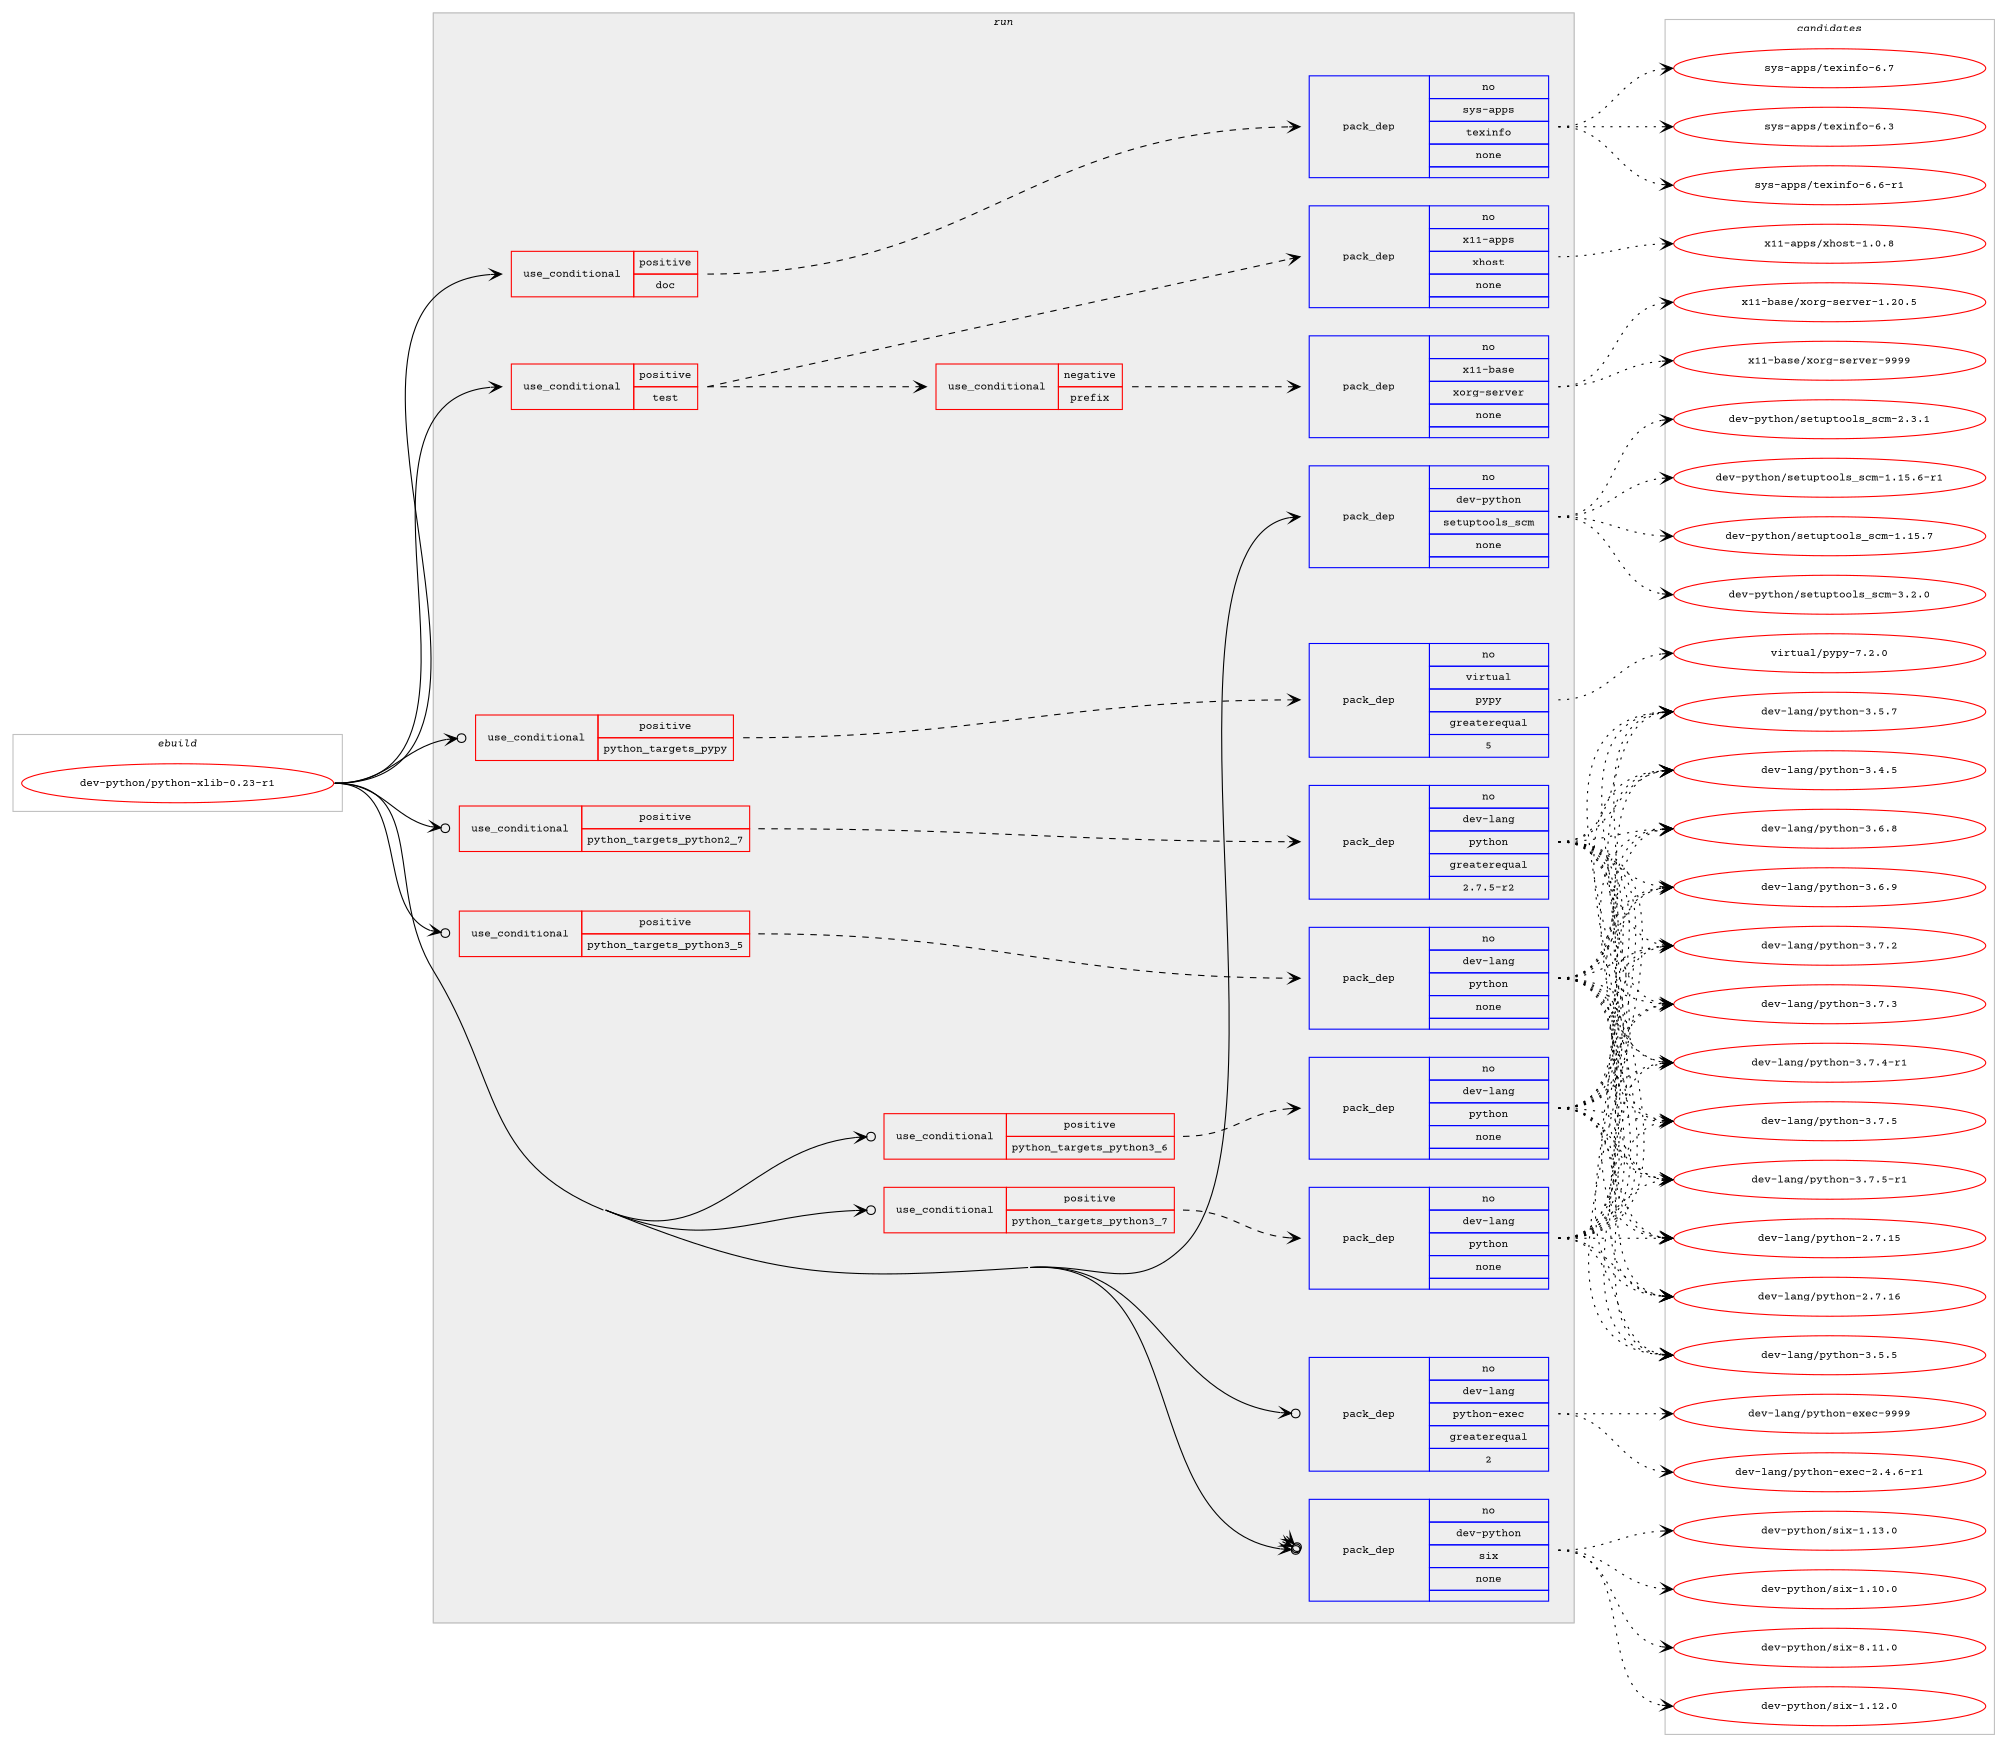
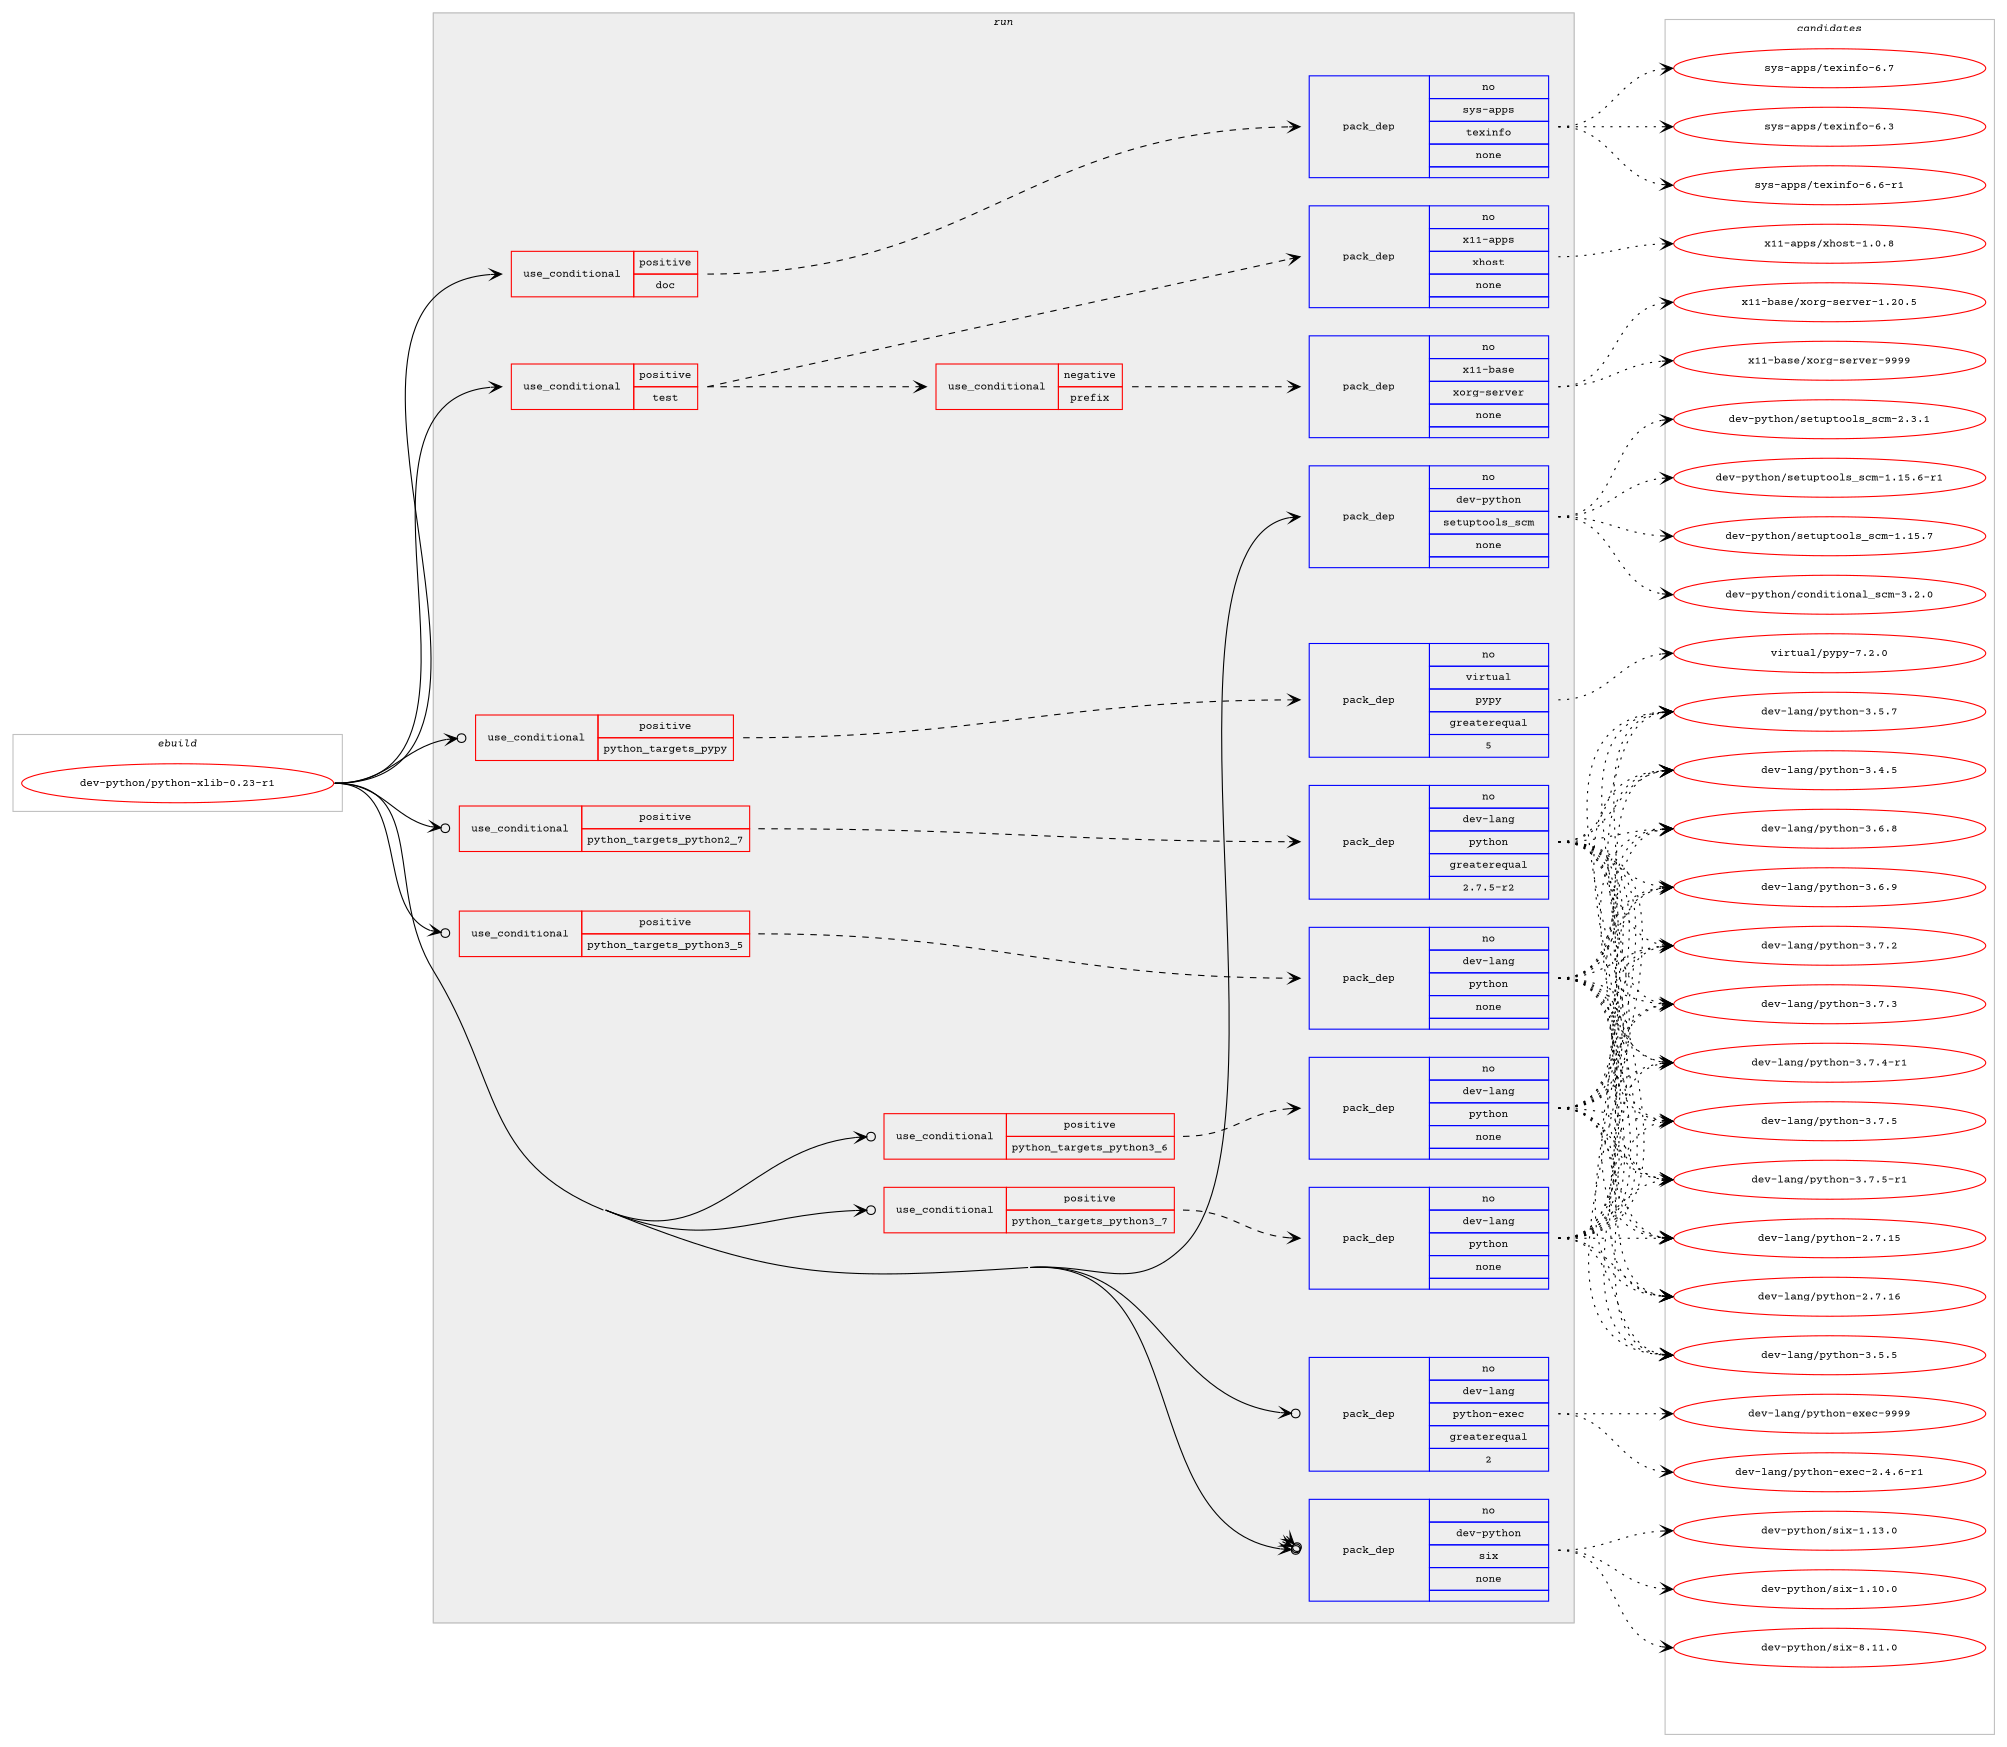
node "dev-python/setuptools_scm-3.2.0": label "dev-python/setuptools_scm-3.2.0" -> "dev-python/conditional_scm-3.2.0"
node "dev-python/six-1.12.0": removed
